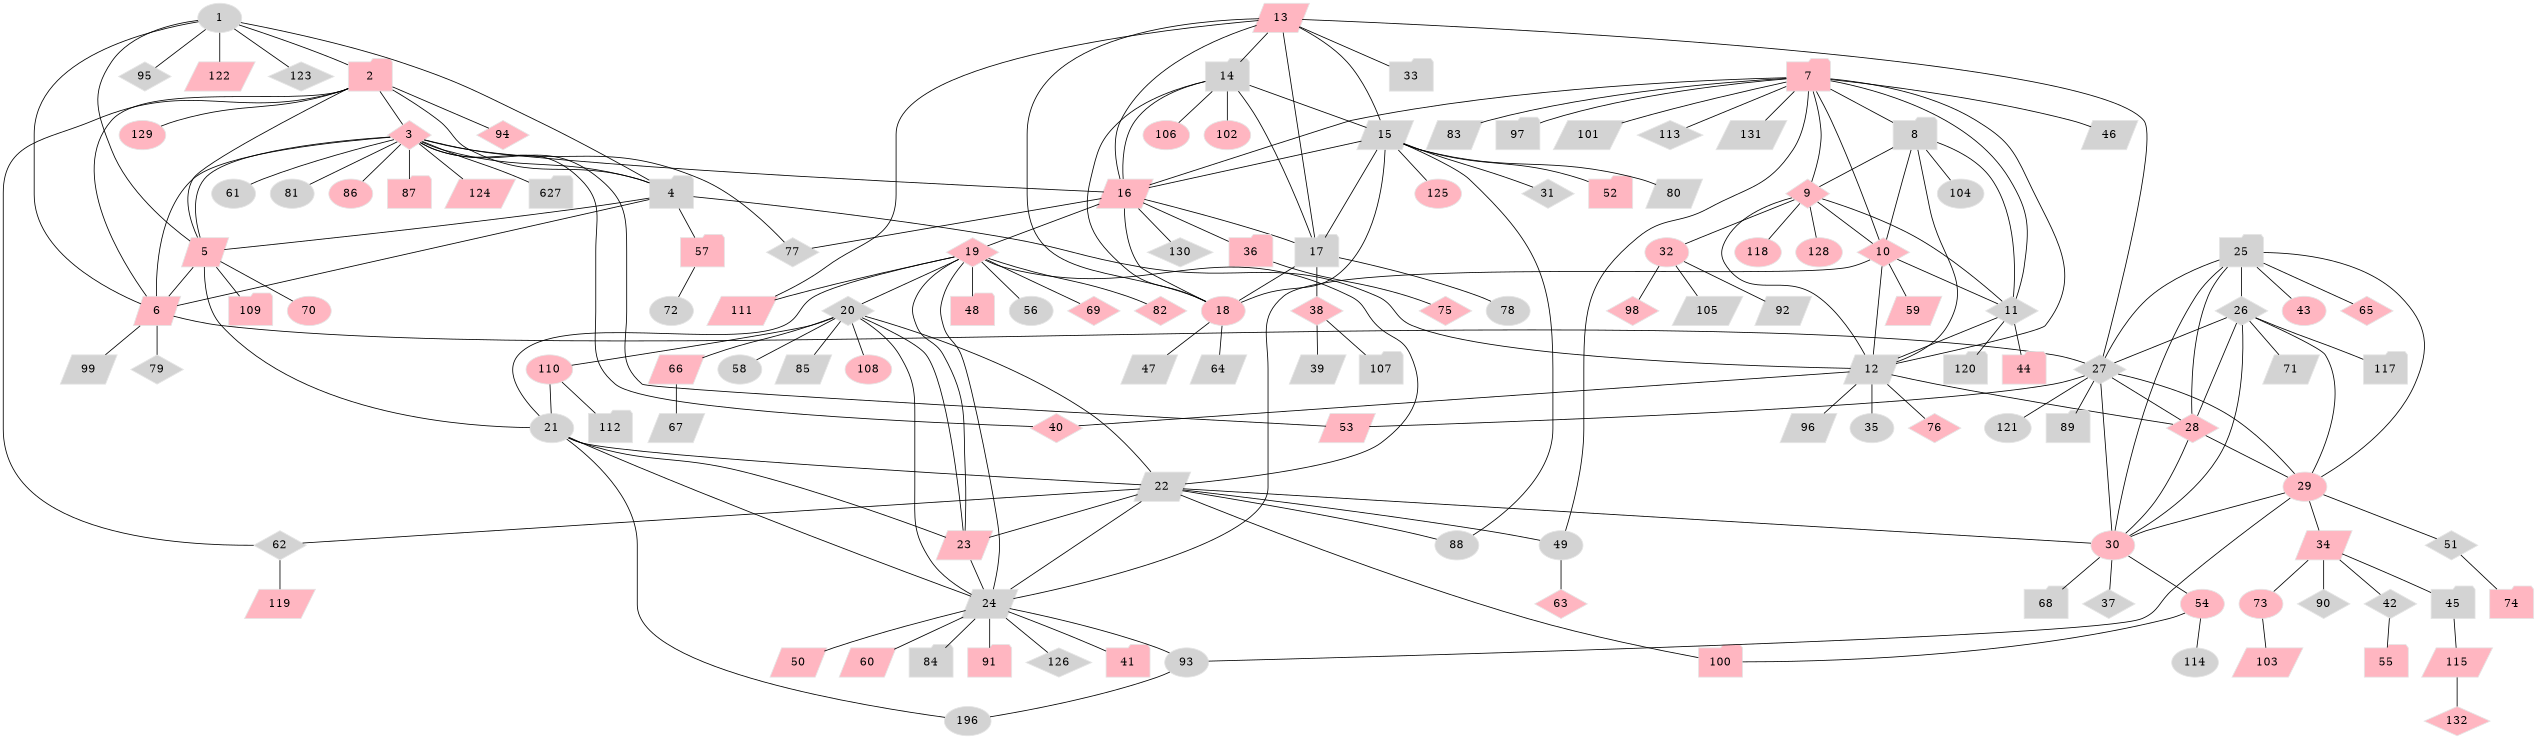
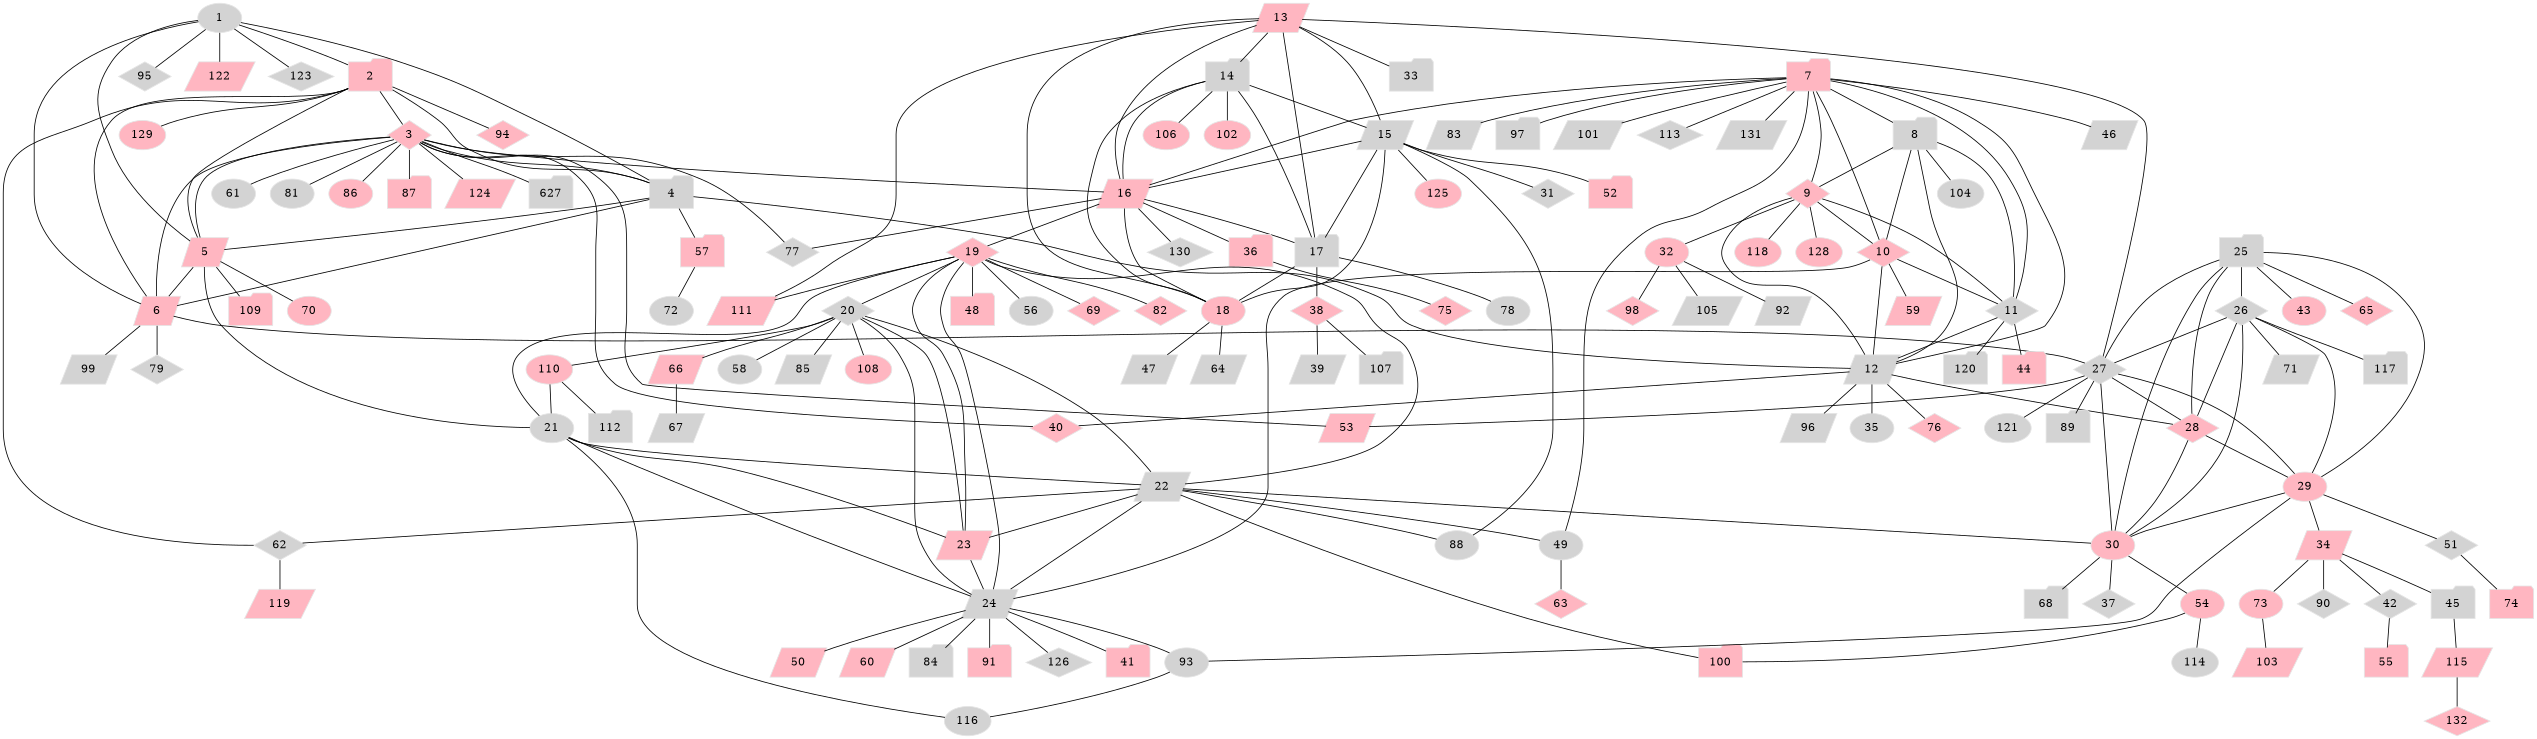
node "80": removed
node "196": label "196" -> "116"
